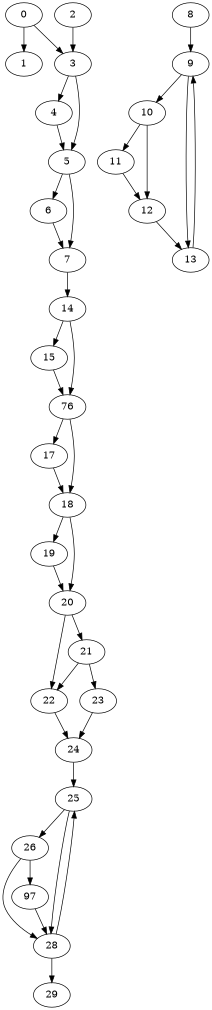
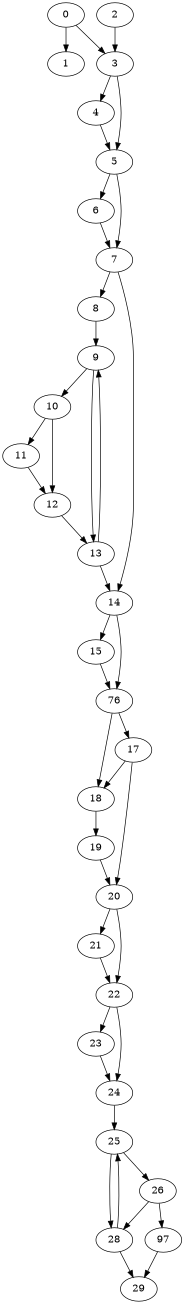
edge "7" -> "8": added
edge "18" -> "20": now "17" -> "20"
edge "13" -> "14": added
edge "21" -> "23": now "22" -> "23"
edge "97" -> "28": now "97" -> "29"
